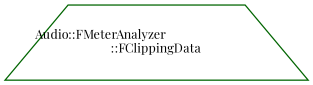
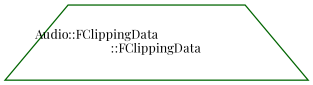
node "Audio::FMeterAnalyzer ::FClippingData": label "Audio::FMeterAnalyzer ::FClippingData" -> "Audio::FClippingData ::FClippingData"
